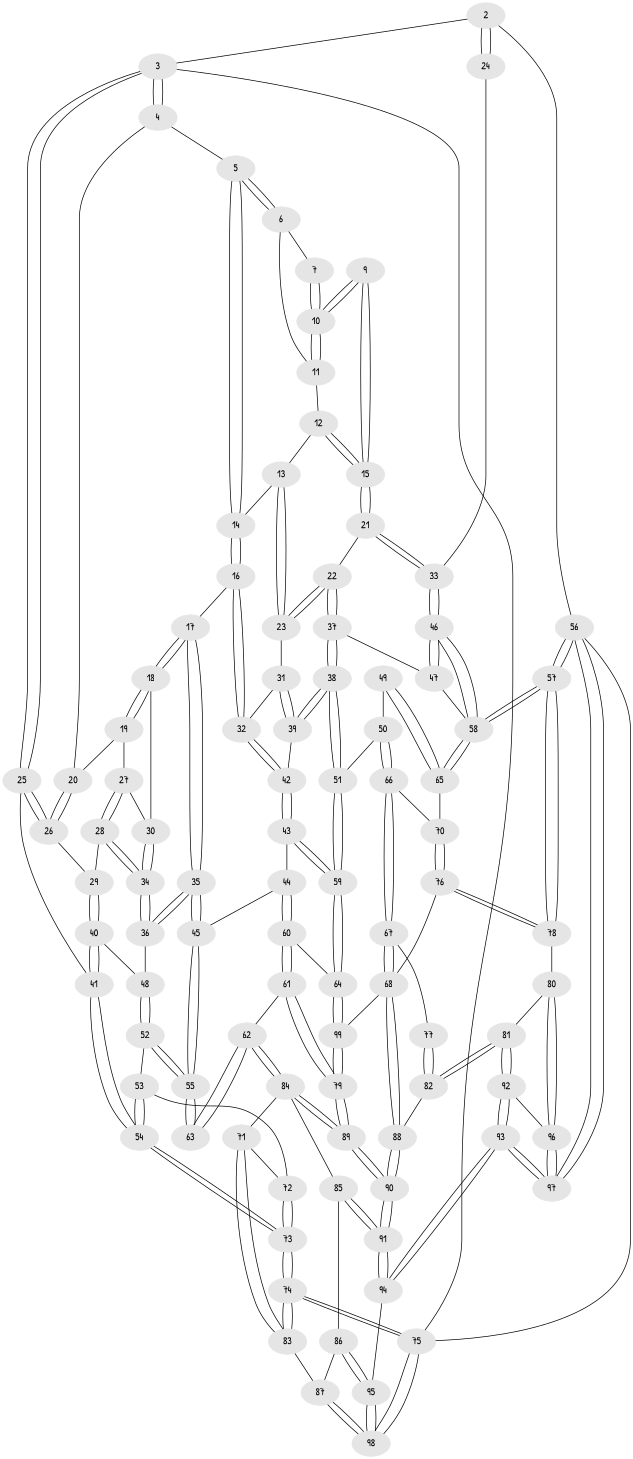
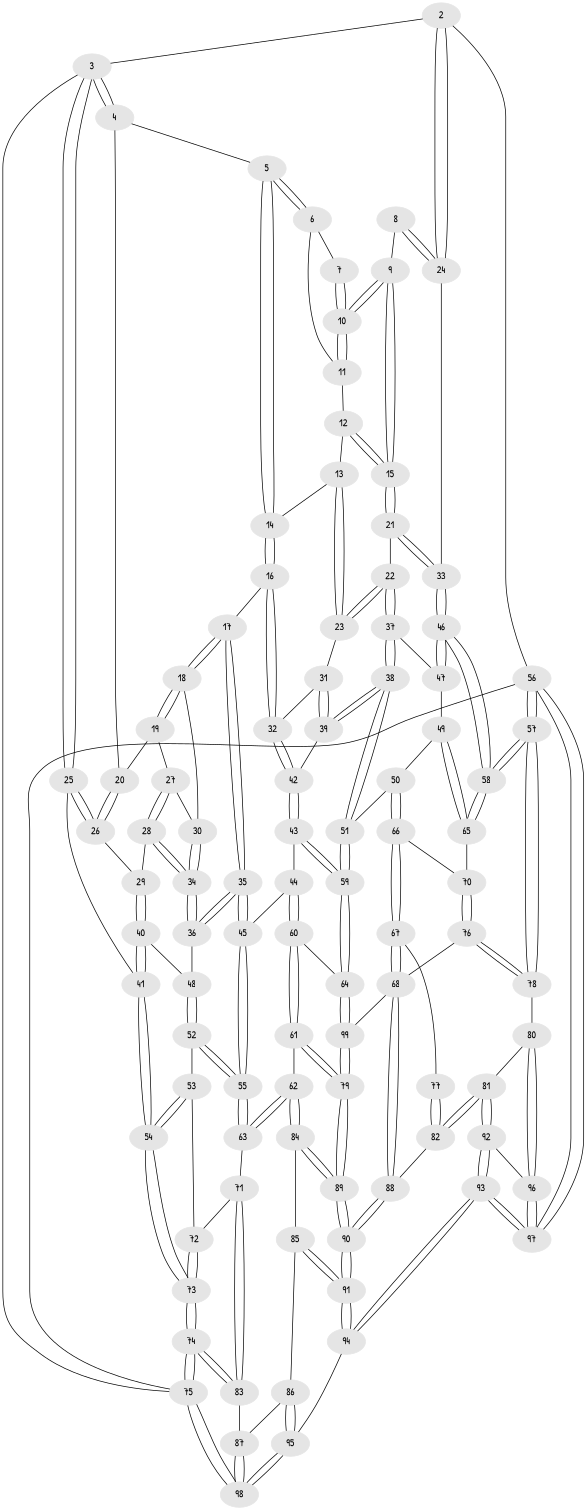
node "8": added
edge "47" -- "58": now "47" -- "49"
edge "84" -- "71": now "63" -- "71"
